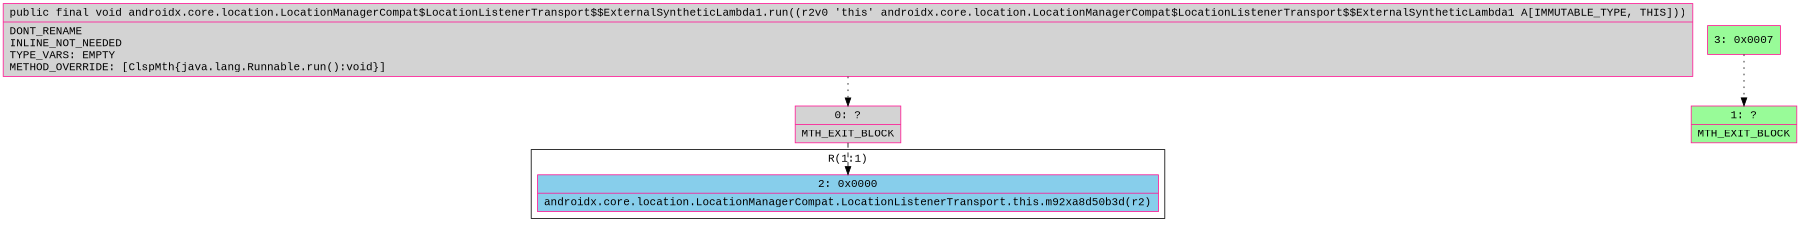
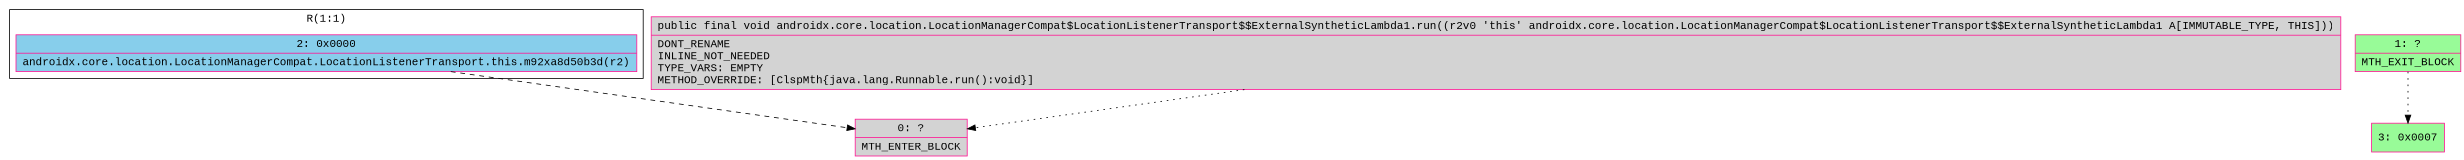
edge "3: 0x0007" -> "1: ?": reversed
node "0: ?": text "MTH_EXIT_BLOCK" -> "MTH_ENTER_BLOCK"
edge "0: ?" -> "2: 0x0000": reversed
